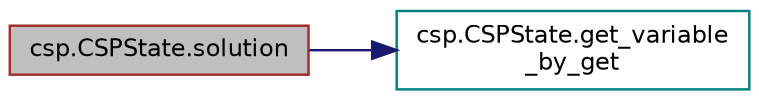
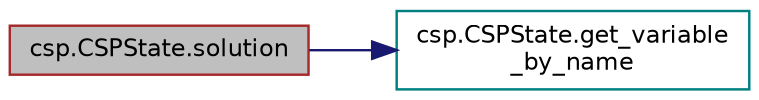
node "csp.CSPState.get_variable _by_get": label "csp.CSPState.get_variable _by_get" -> "csp.CSPState.get_variable _by_name"
